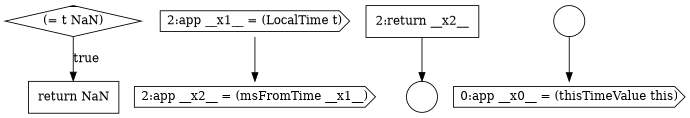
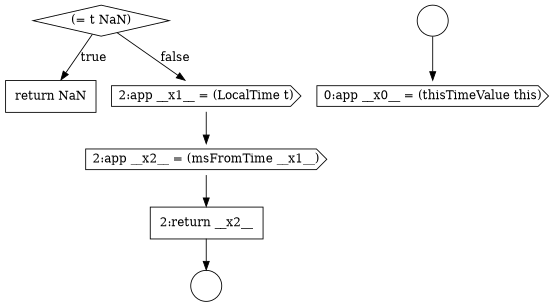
edge "(= t NaN)" -> "2:app __x1__ = (LocalTime t)": added, label "false"
edge "2:app __x2__ = (msFromTime __x1__)" -> "2:return __x2__": added
